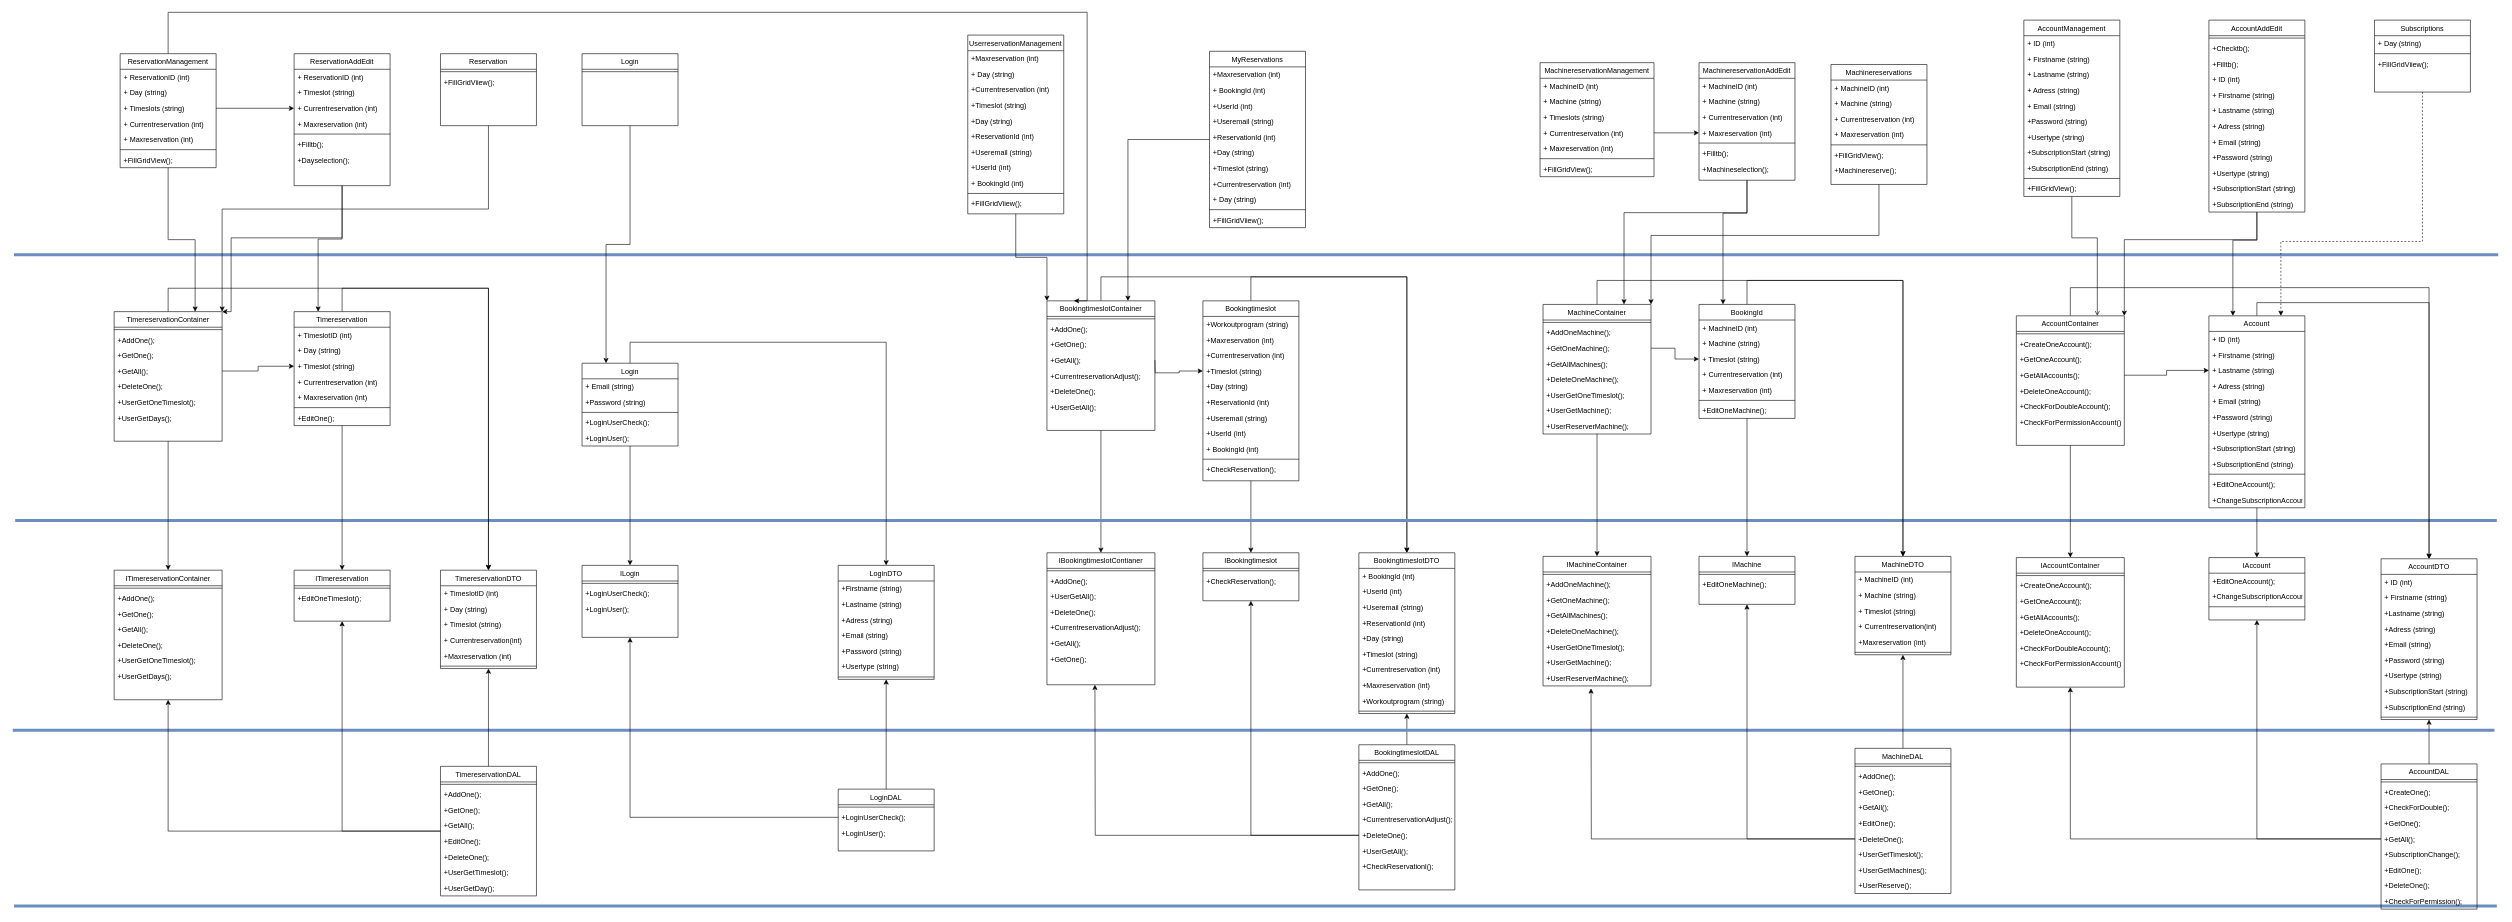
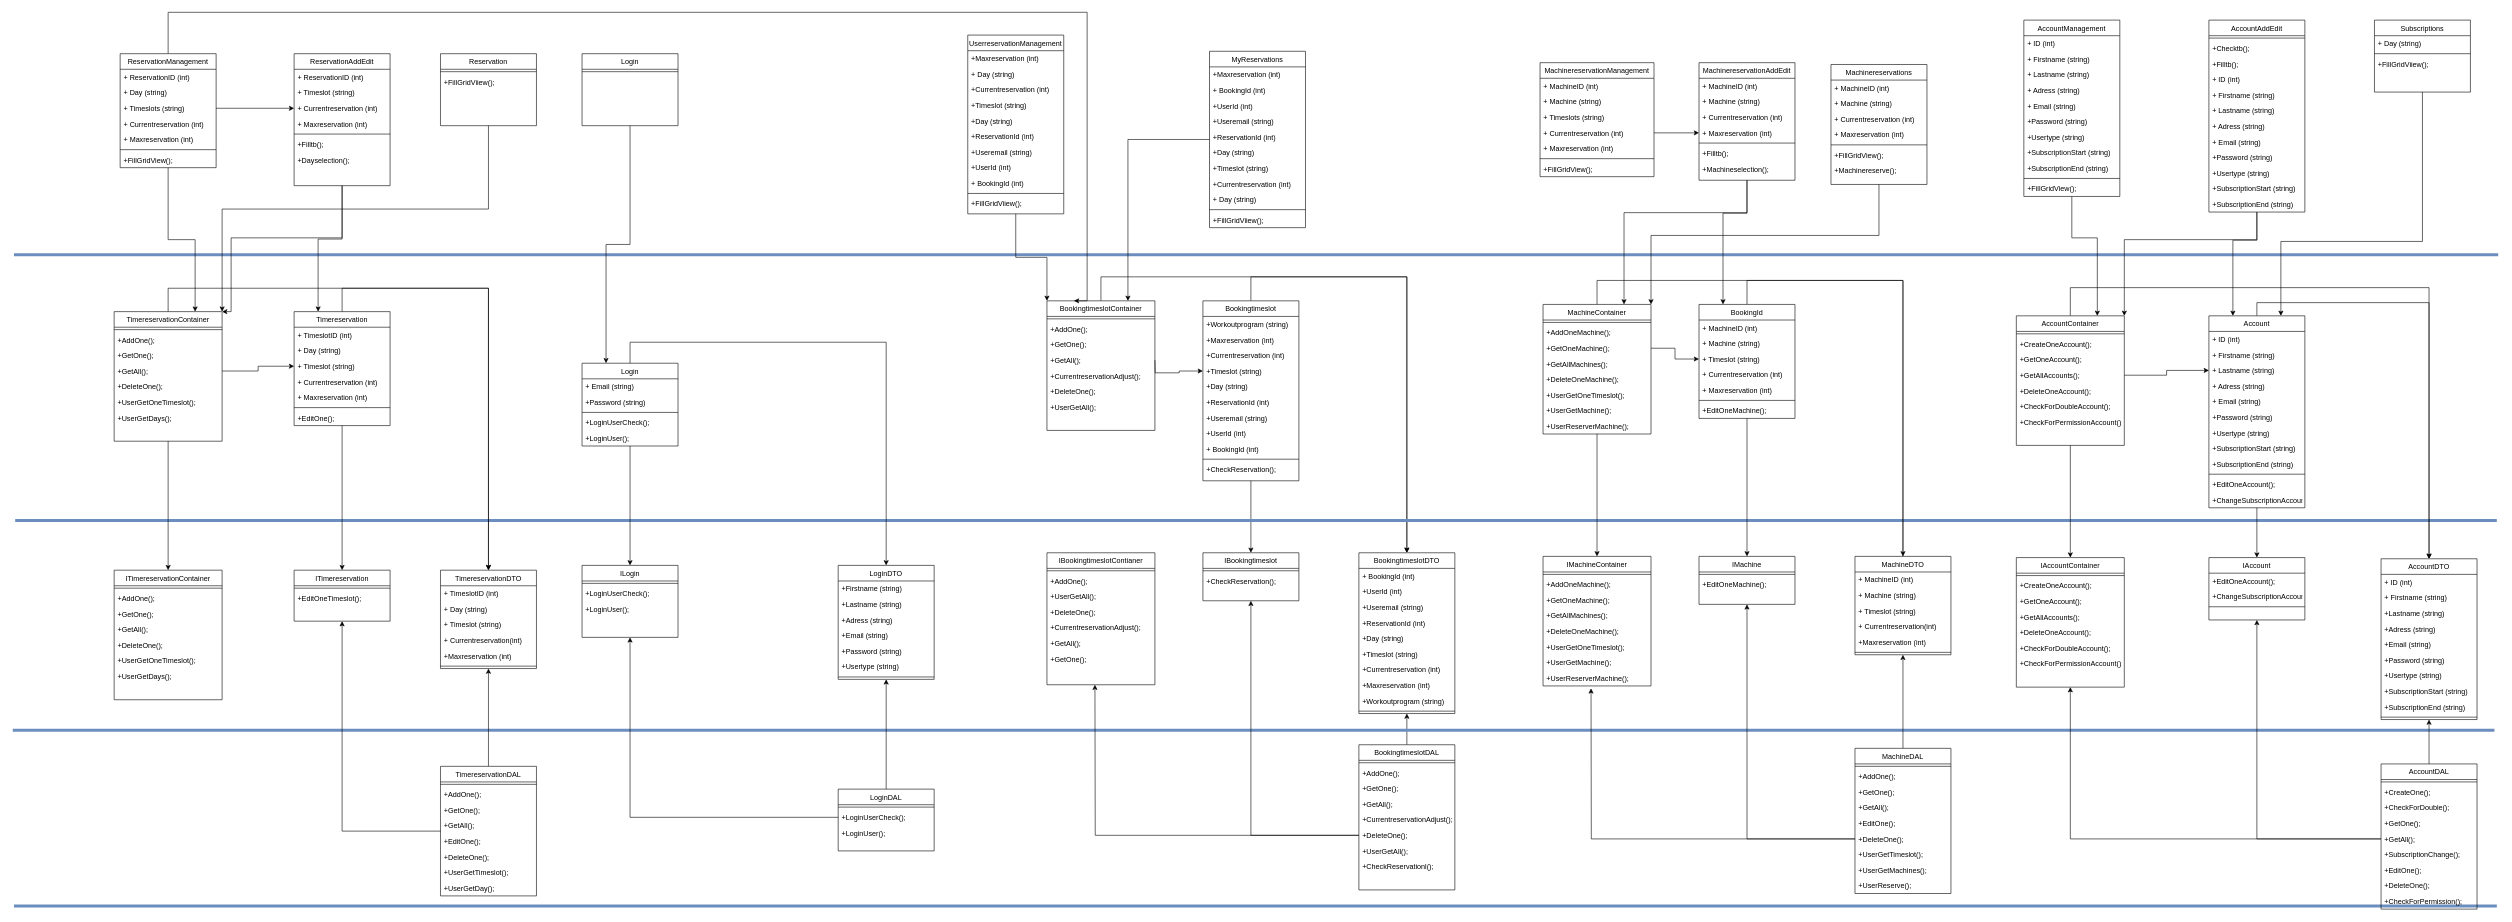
edge "Subscriptions" -> "Account": style dashed -> solid
edge "AccountManagement" -> "AccountContainer": arrowhead open -> classic
edge "BookingtimeslotContainer" -> "IBookingtimeslotContianer": removed
edge "MachineContainer" -> "MachineDTO": arrowhead classic -> none
edge "TimereservationDAL" -> "ITimereservationContainer": removed
